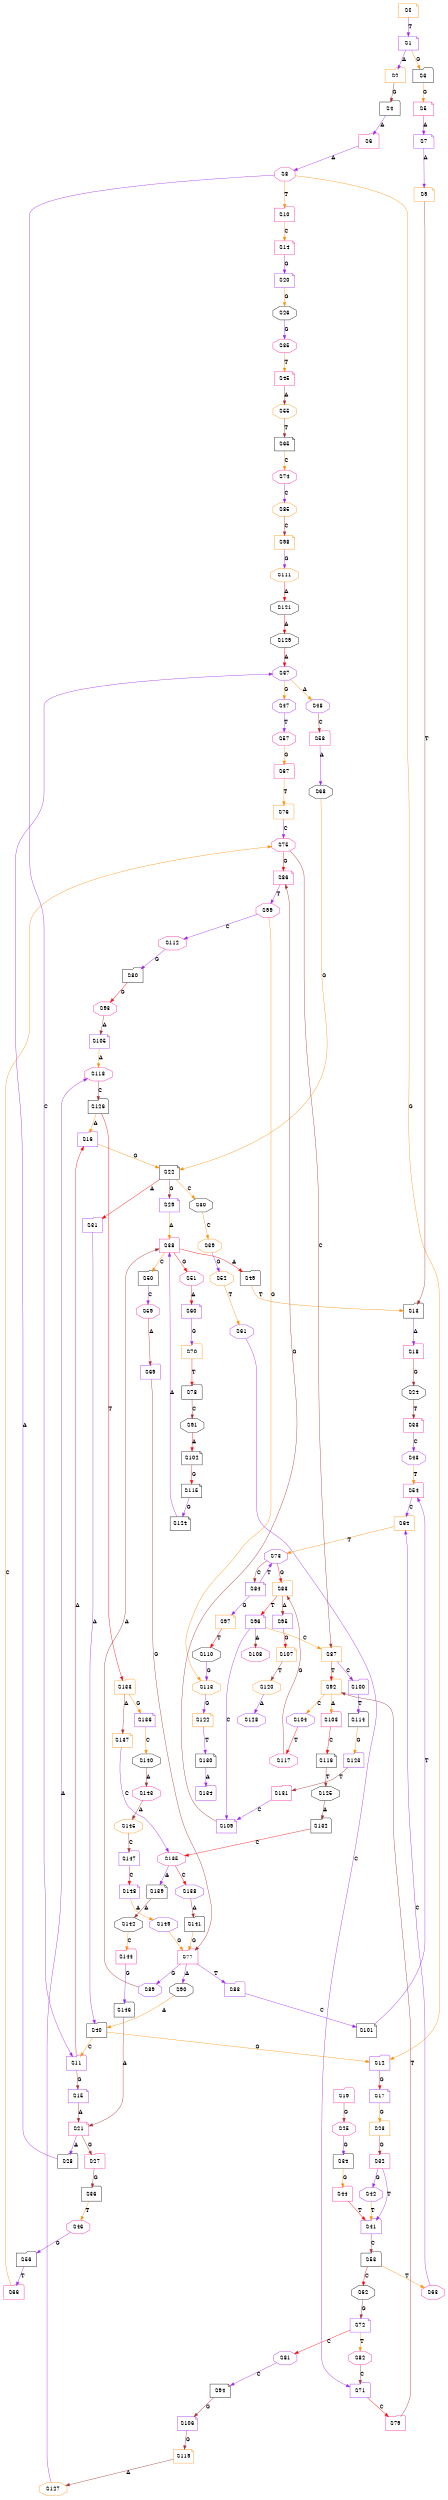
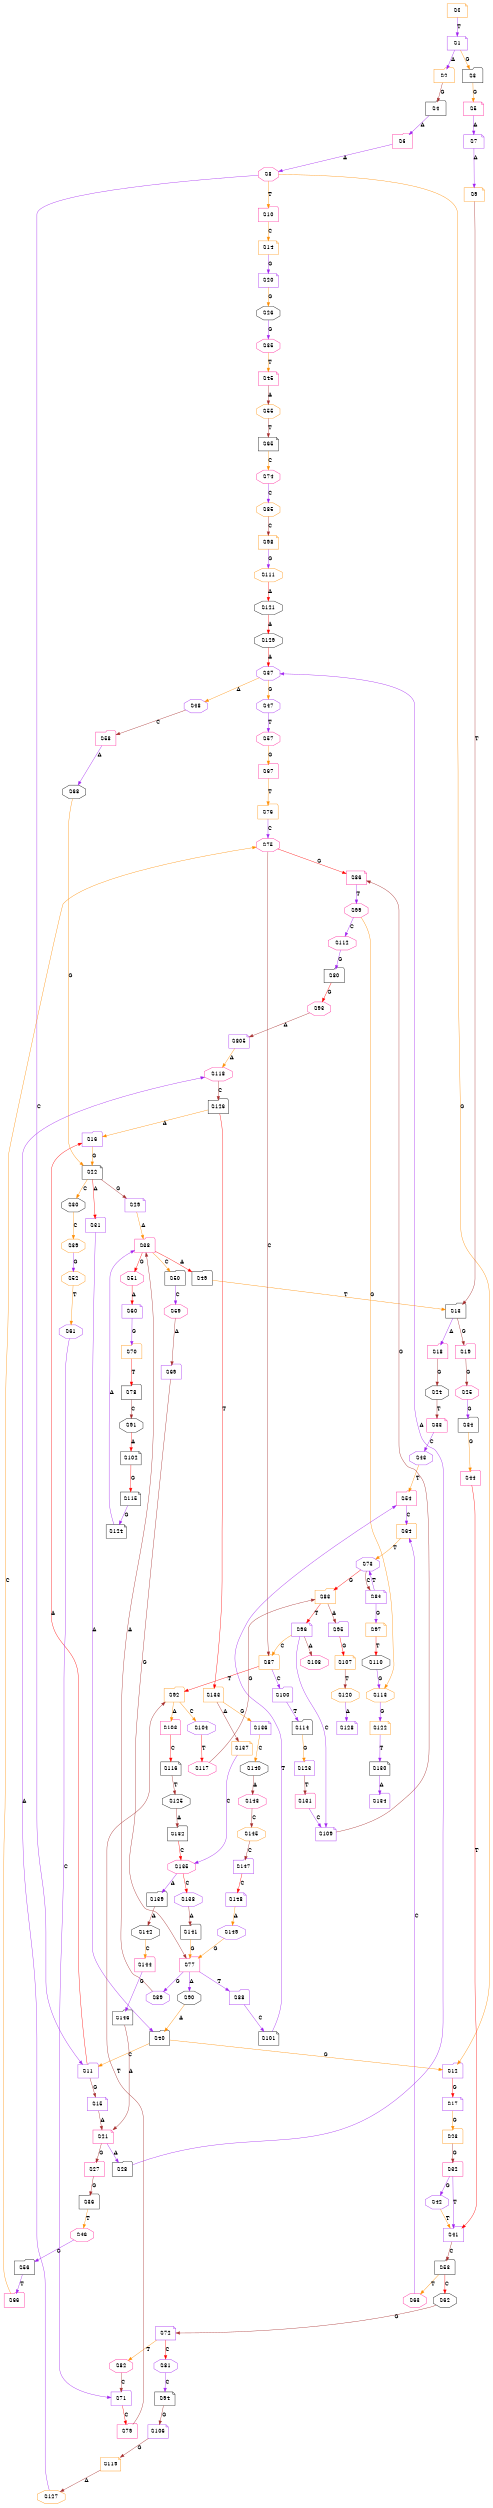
node "S14": color deeppink -> darkorange
node "S105": label "S105" -> "S805"
edge "S13" -> "S19": added, label "G"
node "S128": shape octagon -> note
edge "S143" -> "S145": label "A" -> "C"
node "S139": shape note -> folder
